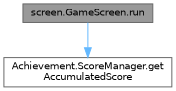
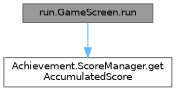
node "screen.GameScreen.run": label "screen.GameScreen.run" -> "run.GameScreen.run"
